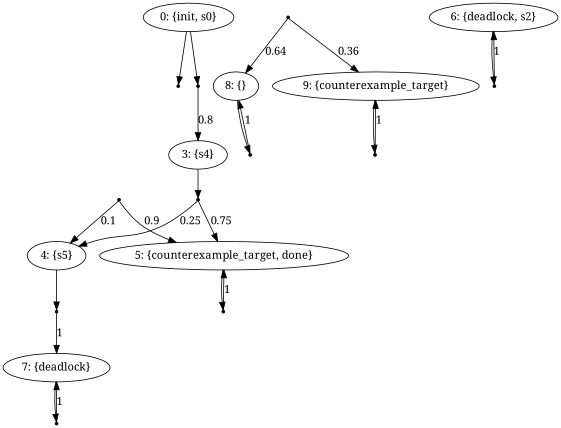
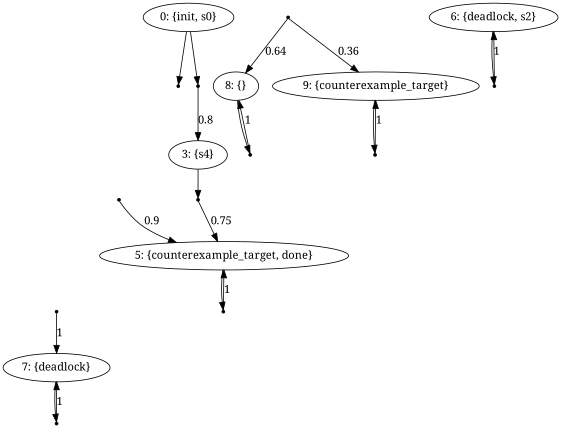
node "4: {s5}": removed
